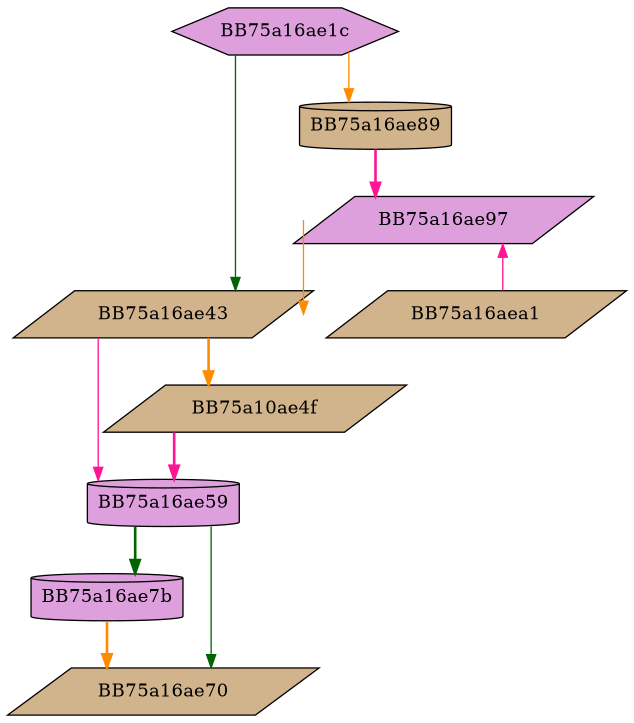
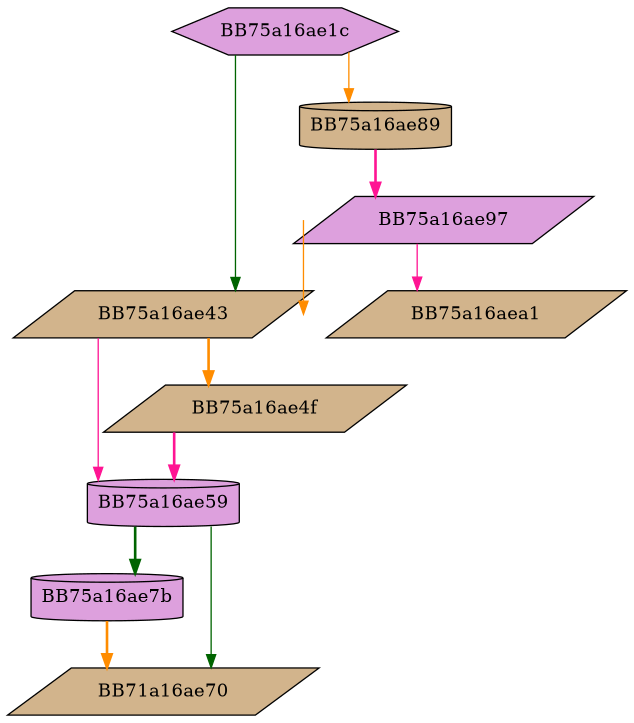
edge "BB75a16aea1" -> "BB75a16ae97": reversed
node "BB75a10ae4f": label "BB75a10ae4f" -> "BB75a16ae4f"
node "BB75a16ae70": label "BB75a16ae70" -> "BB71a16ae70"
